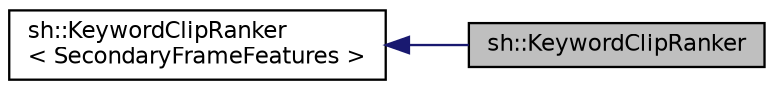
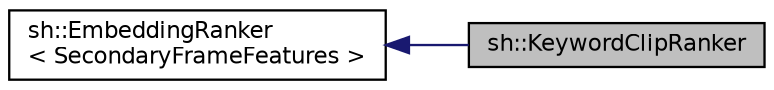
node "sh::KeywordClipRanker < SecondaryFrameFeatures >": label "sh::KeywordClipRanker < SecondaryFrameFeatures >" -> "sh::EmbeddingRanker < SecondaryFrameFeatures >"
